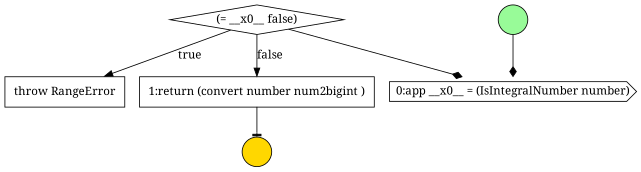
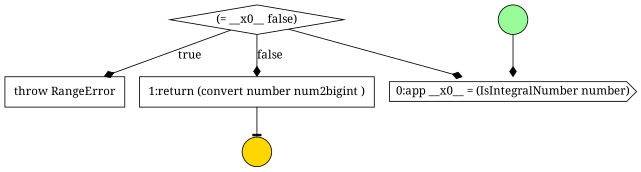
edge "(= __x0__ false)" -> "1:return (convert number num2bigint )": arrowhead normal -> diamond
edge "(= __x0__ false)" -> "throw RangeError": arrowhead normal -> diamond
